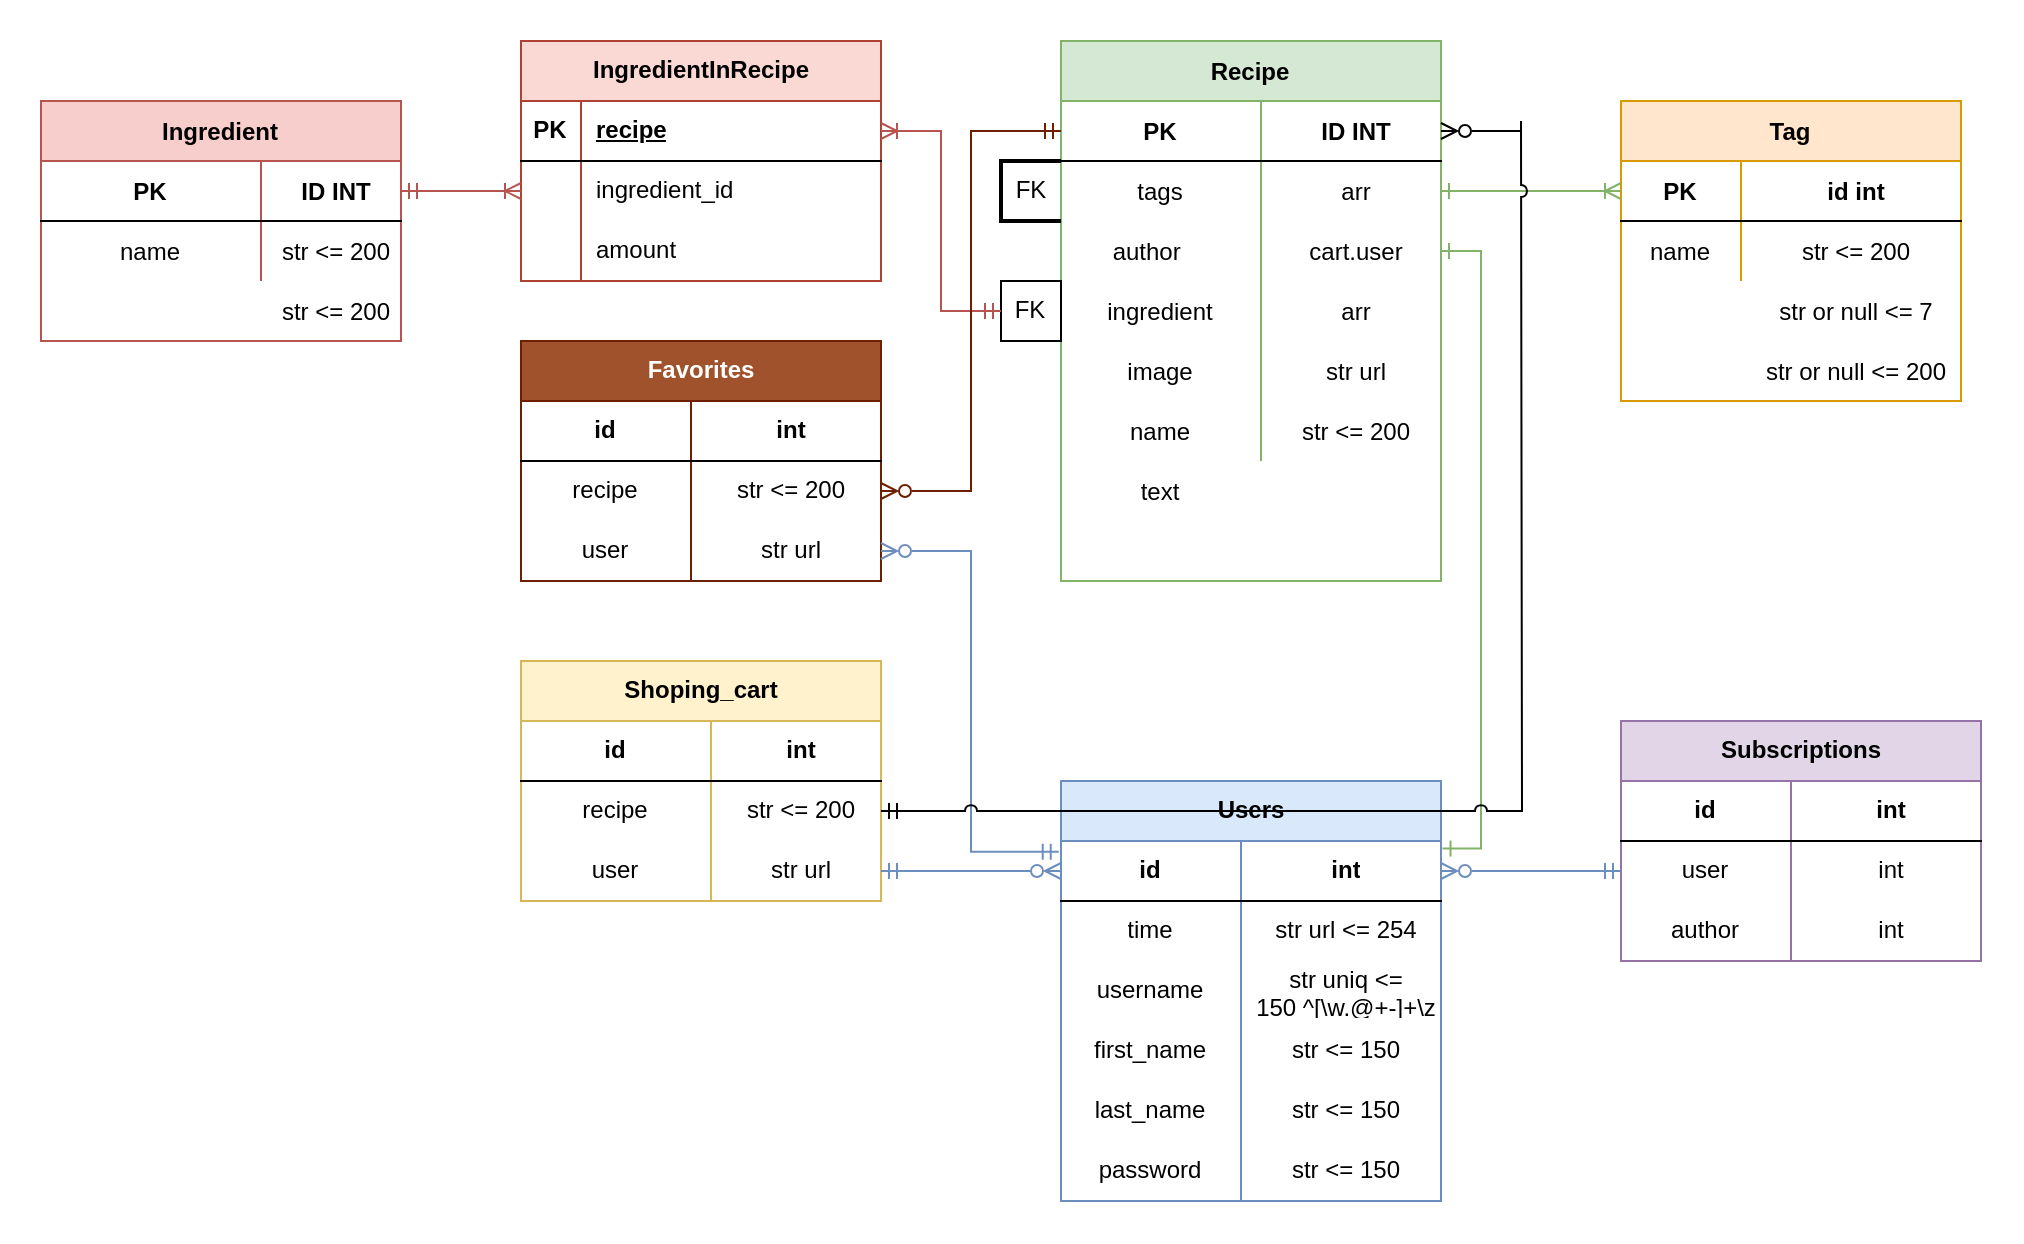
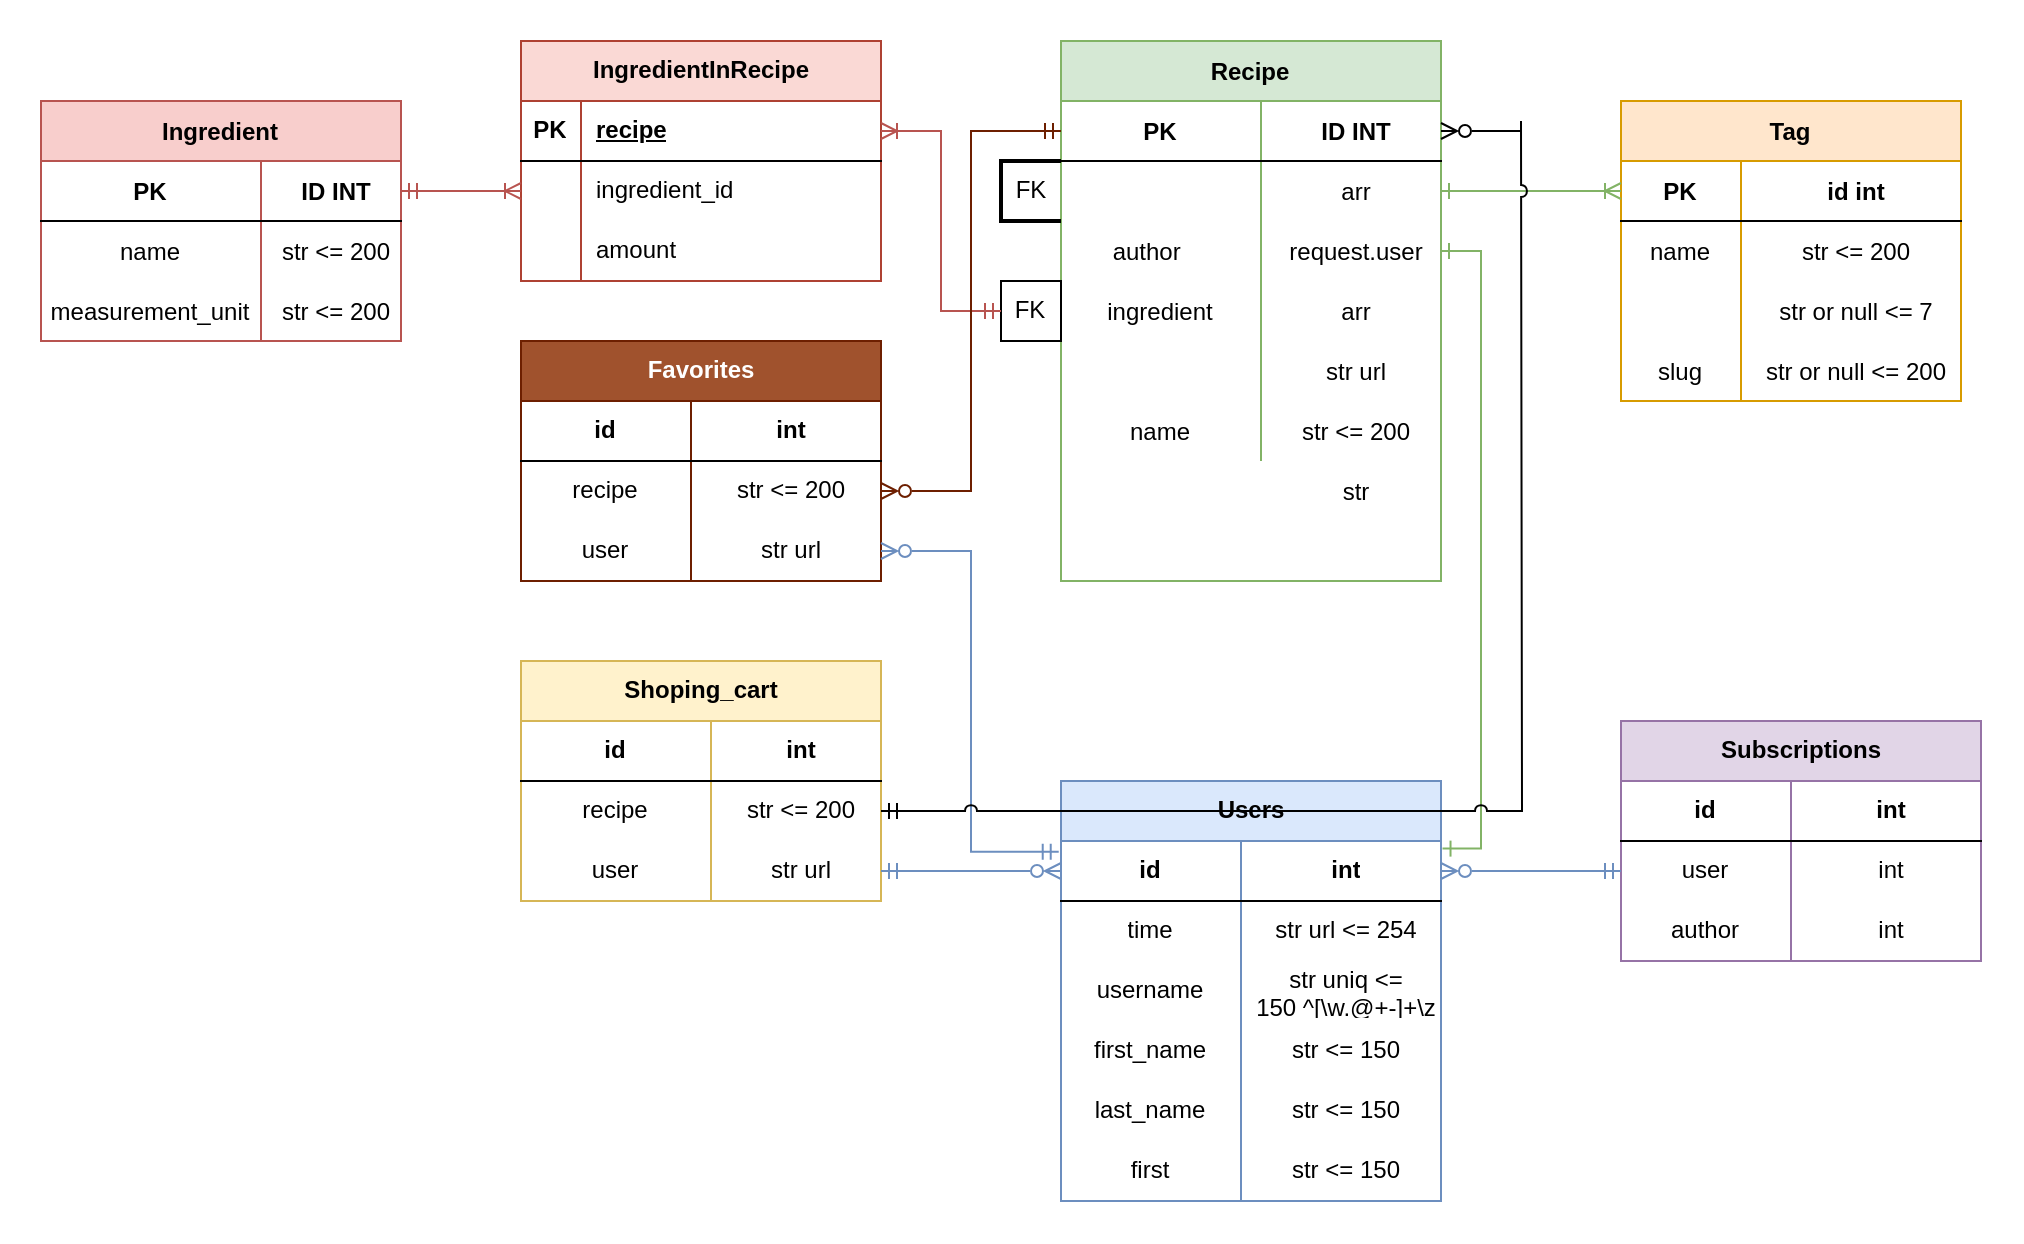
node "tags": removed
node "cart.user": label "cart.user" -> "request.user"
node "measurement_unit": added
node "image": removed
node "slug": added
node "text": removed
node "str": added
node "password": label "password" -> "first"
